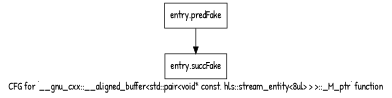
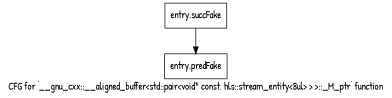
edge "entry.predFake" -> "entry.succFake": reversed
